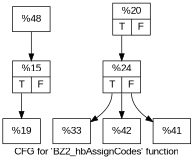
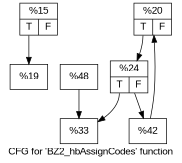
edge "%48" -> "%15": now "%48" -> "%33"
edge "%42" -> "%20": added
node "%41": removed
